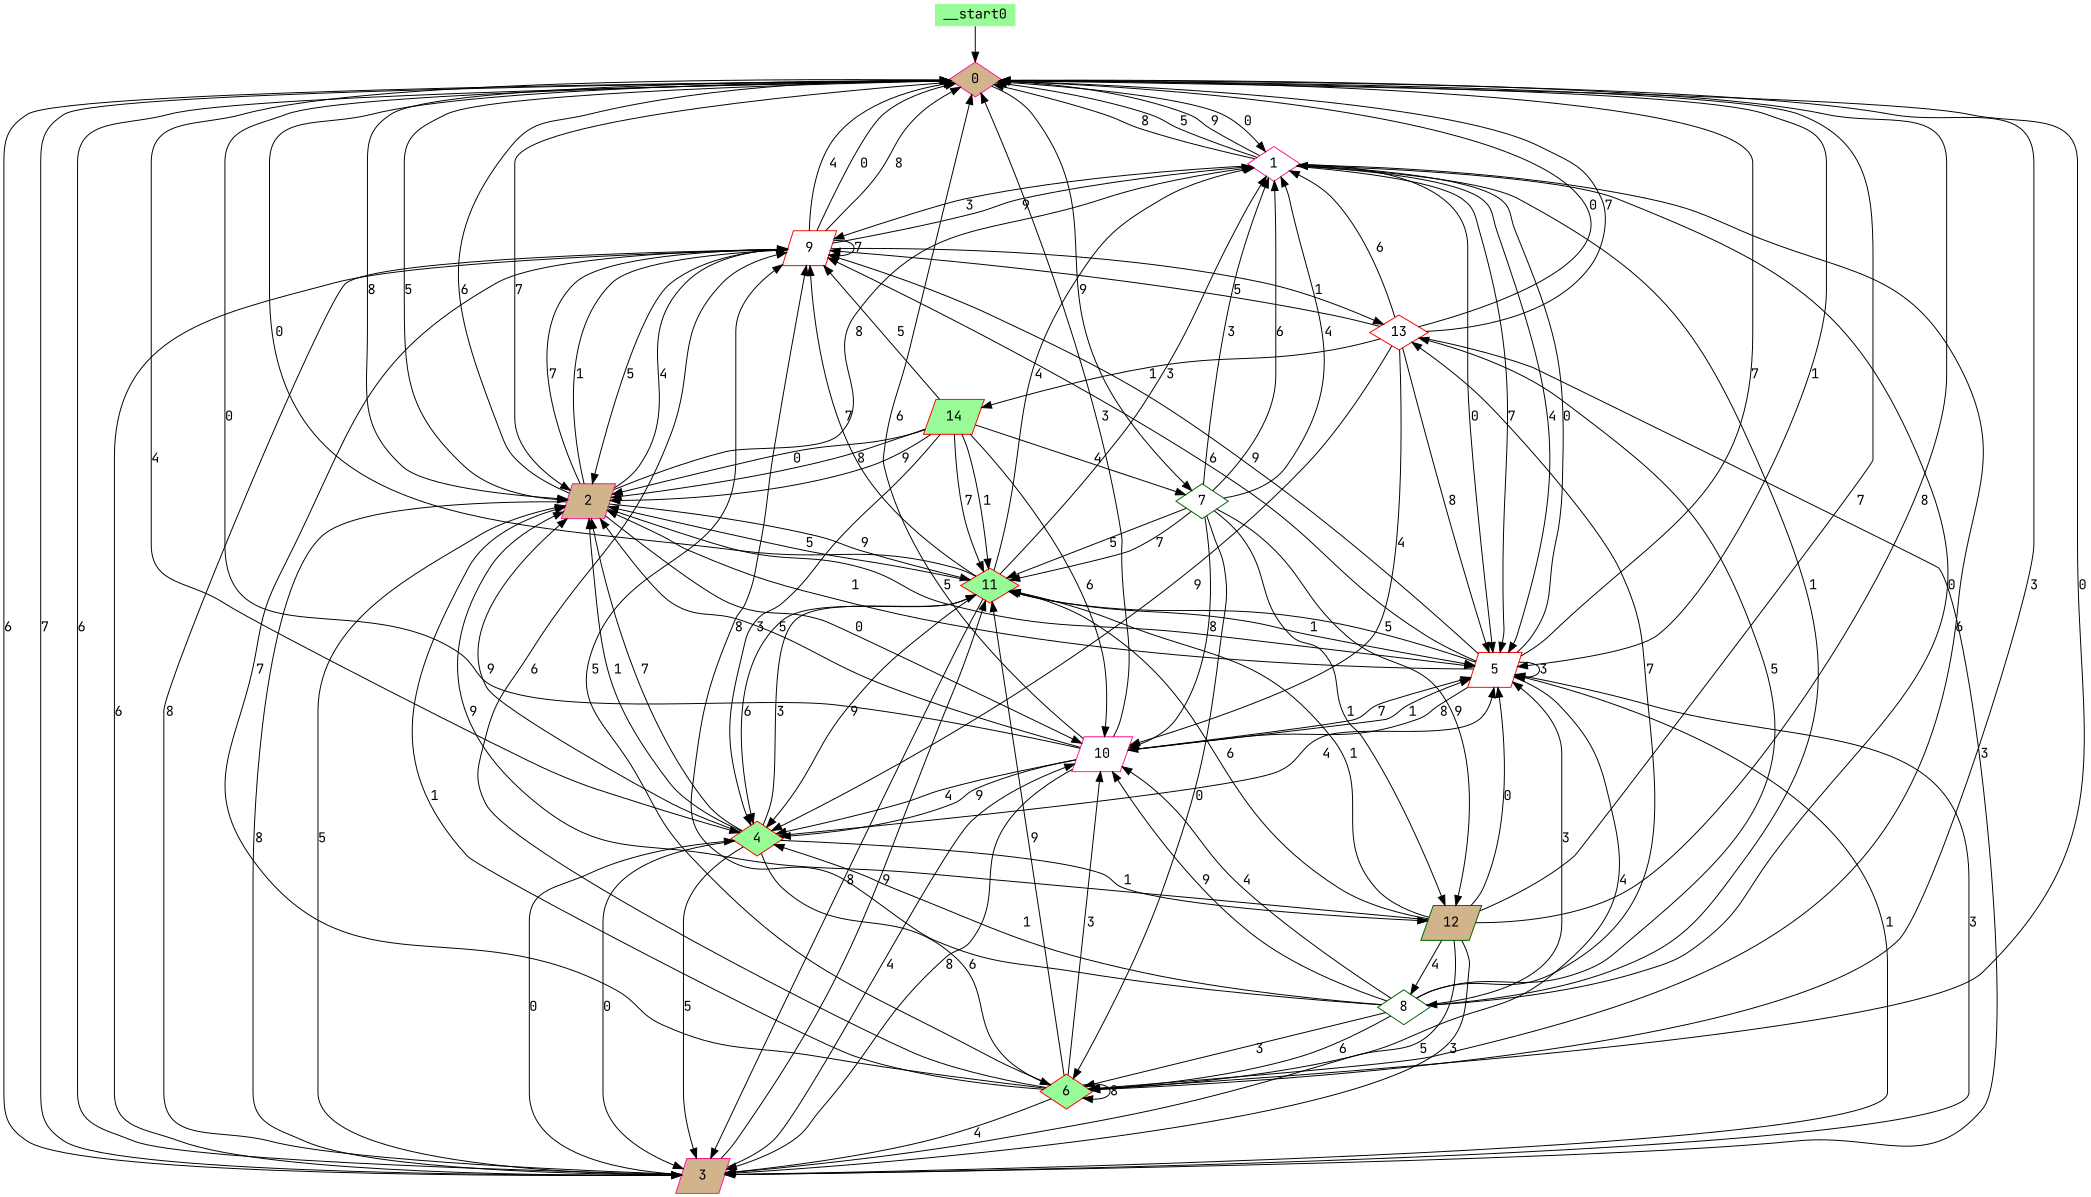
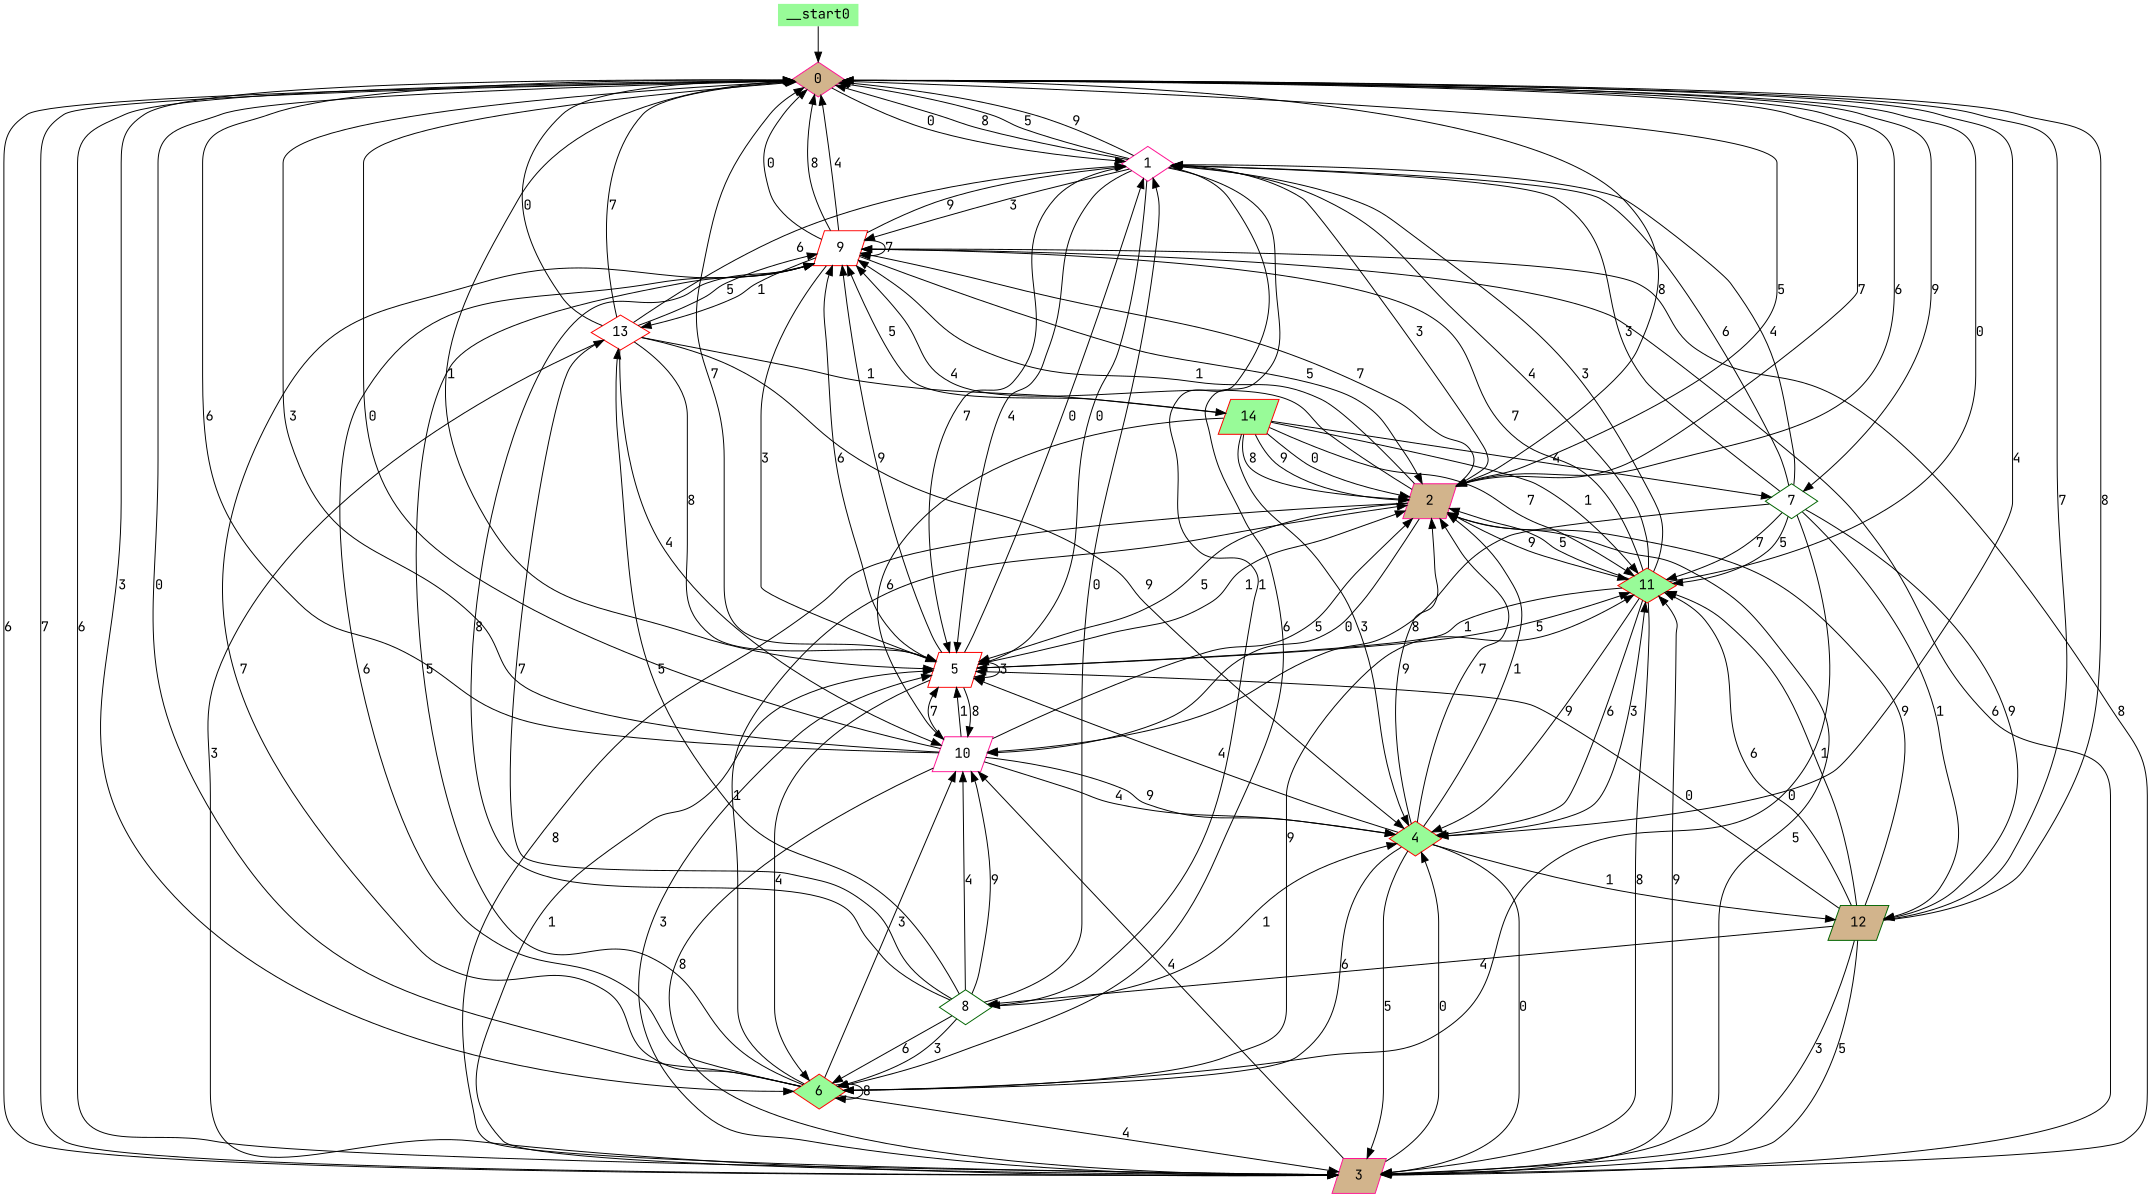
edge "2" -> "1": label "8" -> "3"
edge "8" -> "5": now "9" -> "5"
